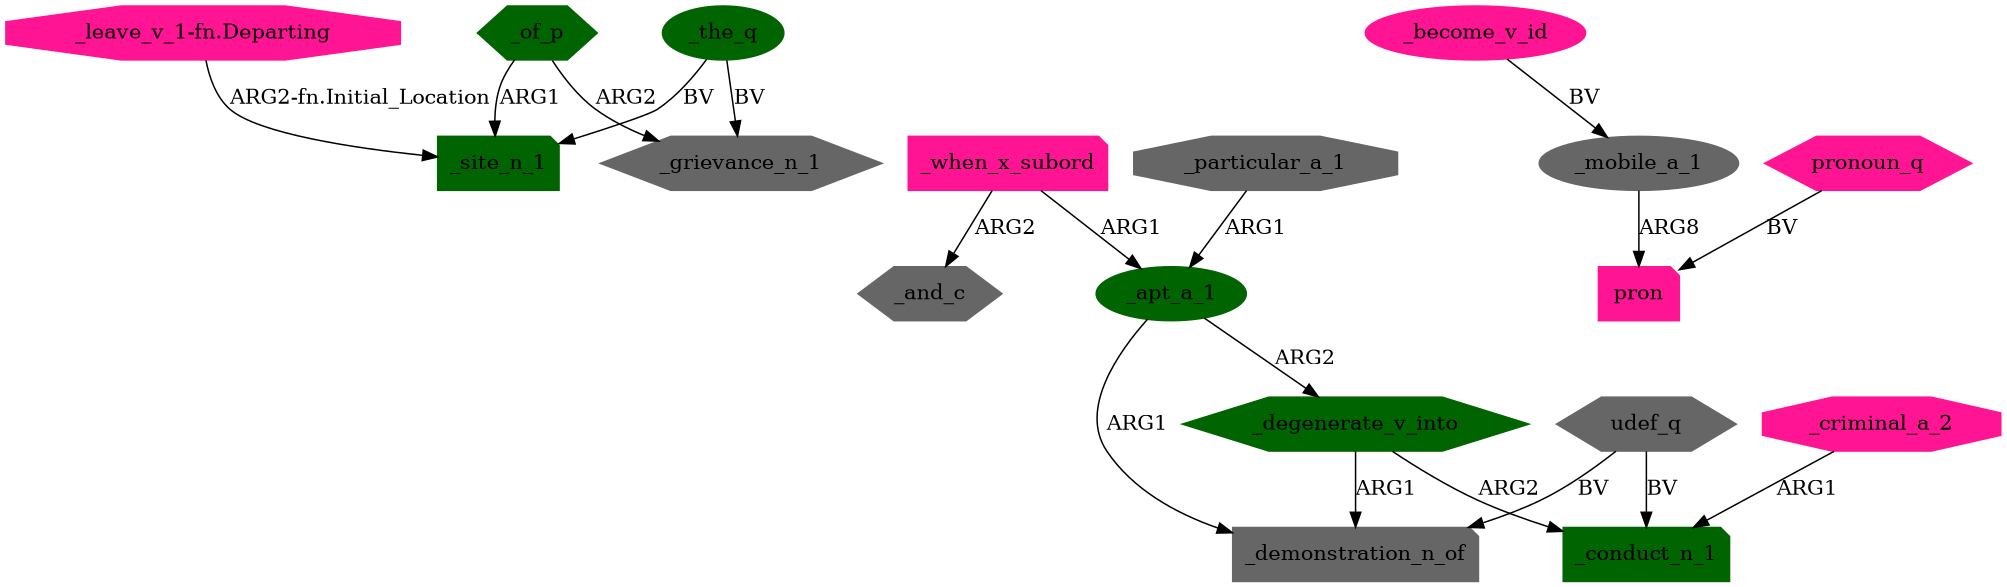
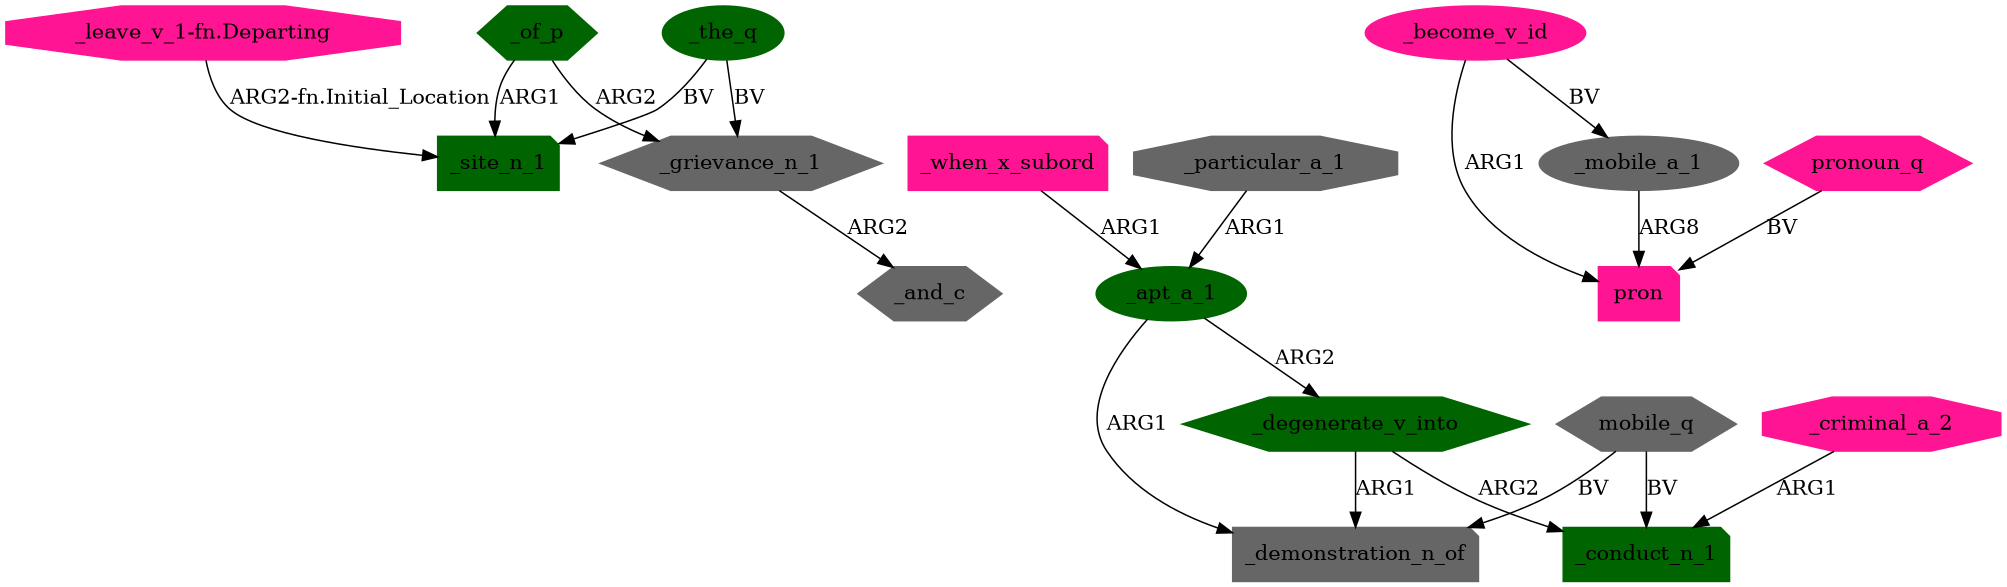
edge "_become_v_id" -> "pron": added, label "ARG1"
edge "_when_x_subord" -> "_and_c": now "_grievance_n_1" -> "_and_c"
node "udef_q": label "udef_q" -> "mobile_q"
